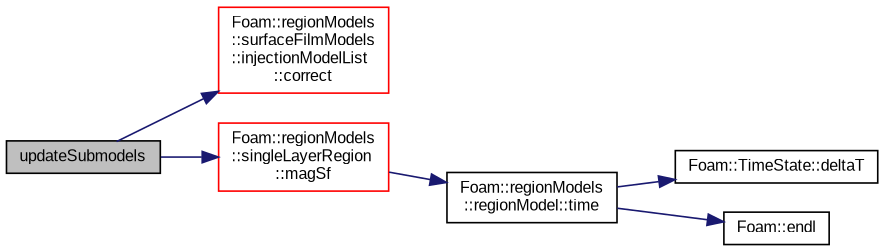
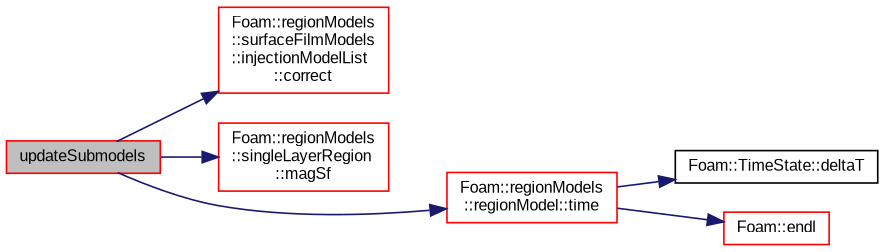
node "updateSubmodels": color black -> red
edge "Foam::regionModels ::singleLayerRegion ::magSf" -> "Foam::regionModels ::regionModel::time": now "updateSubmodels" -> "Foam::regionModels ::regionModel::time"
node "Foam::regionModels ::regionModel::time": color black -> red
node "Foam::endl": color black -> red
